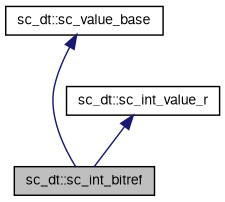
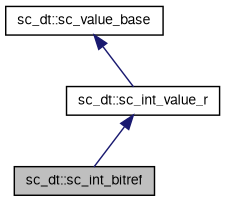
edge "sc_dt::sc_int_bitref" -> "sc_dt::sc_value_base": now "sc_dt::sc_int_value_r" -> "sc_dt::sc_value_base"
